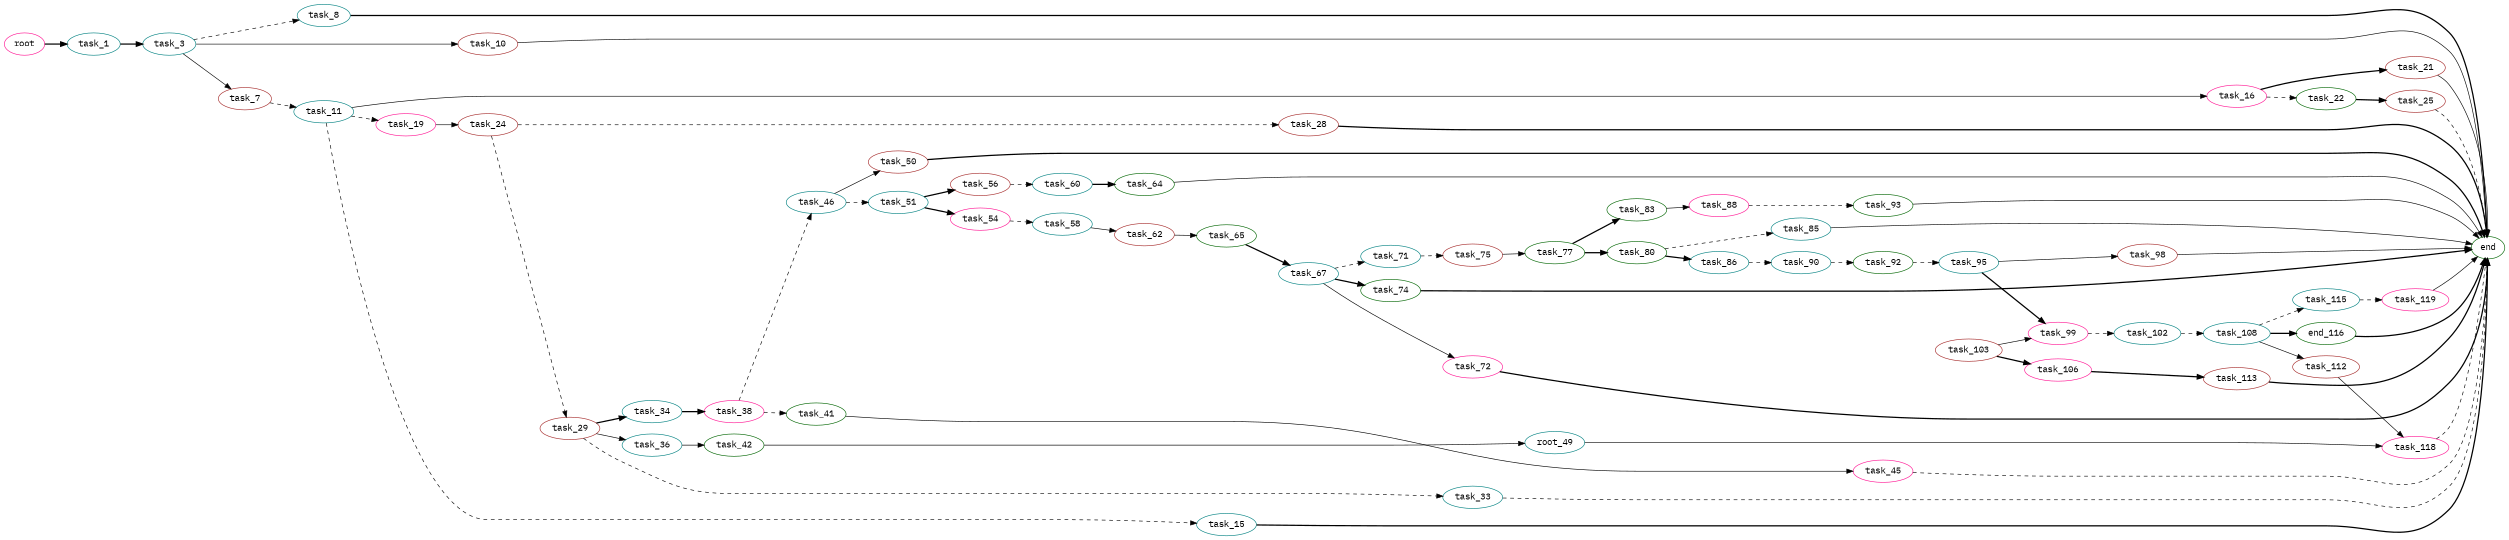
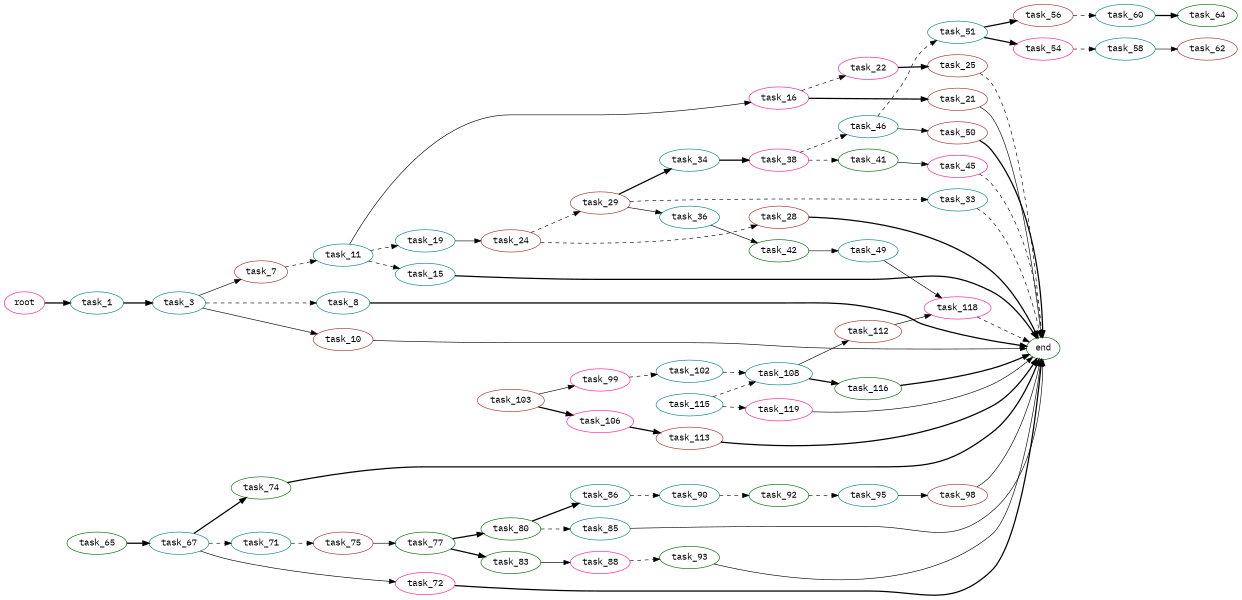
node "task_22": color darkgreen -> deeppink
node "task_19": color deeppink -> teal
edge "task_64" -> "end": removed
edge "task_62" -> "task_65": removed
edge "task_95" -> "task_99": removed
edge "task_108" -> "task_115": reversed
node "end_116": label "end_116" -> "task_116"
node "root_49": label "root_49" -> "task_49"
